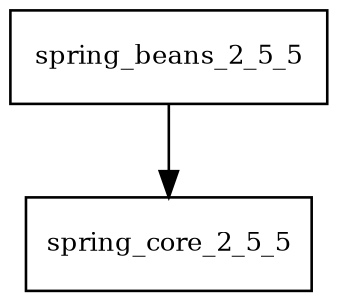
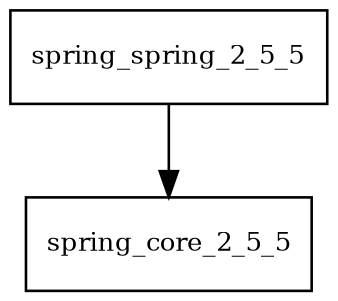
node "spring_beans_2_5_5": label "spring_beans_2_5_5" -> "spring_spring_2_5_5"
